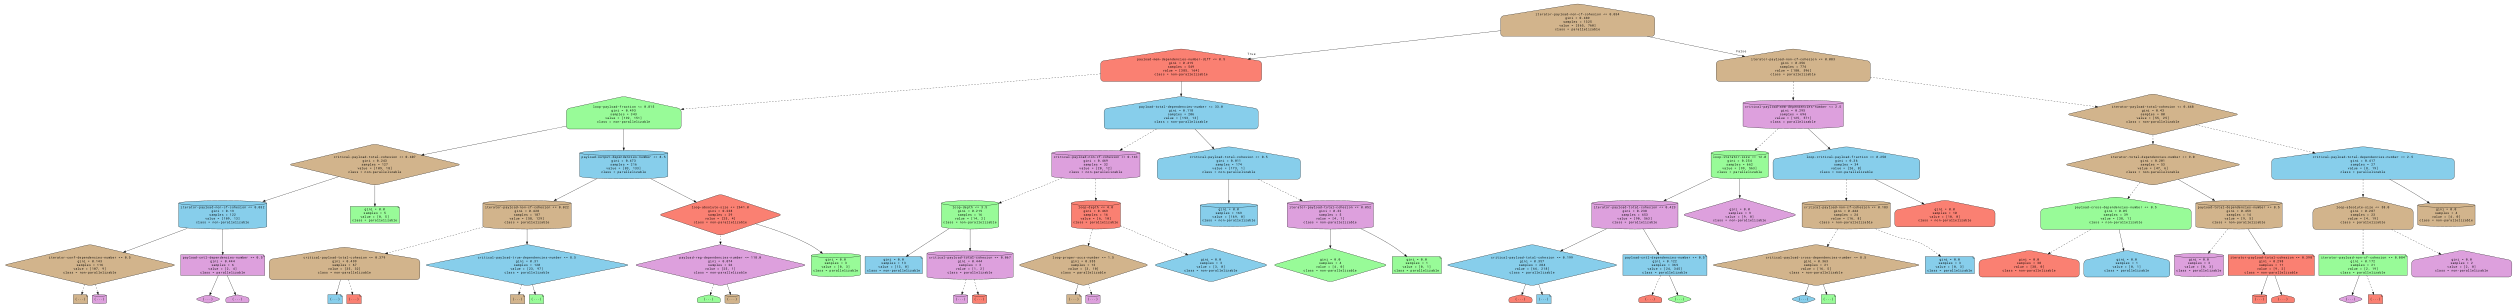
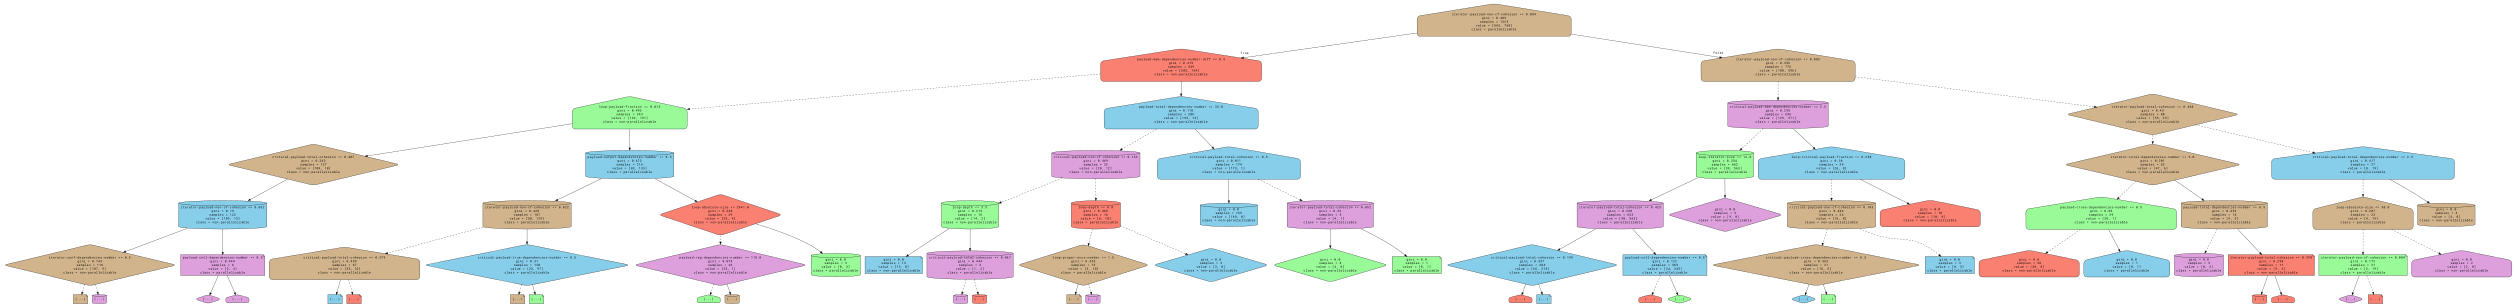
node "gini = 0.0 samples = 5 value = [0, 5] class = parallelizable": removed
